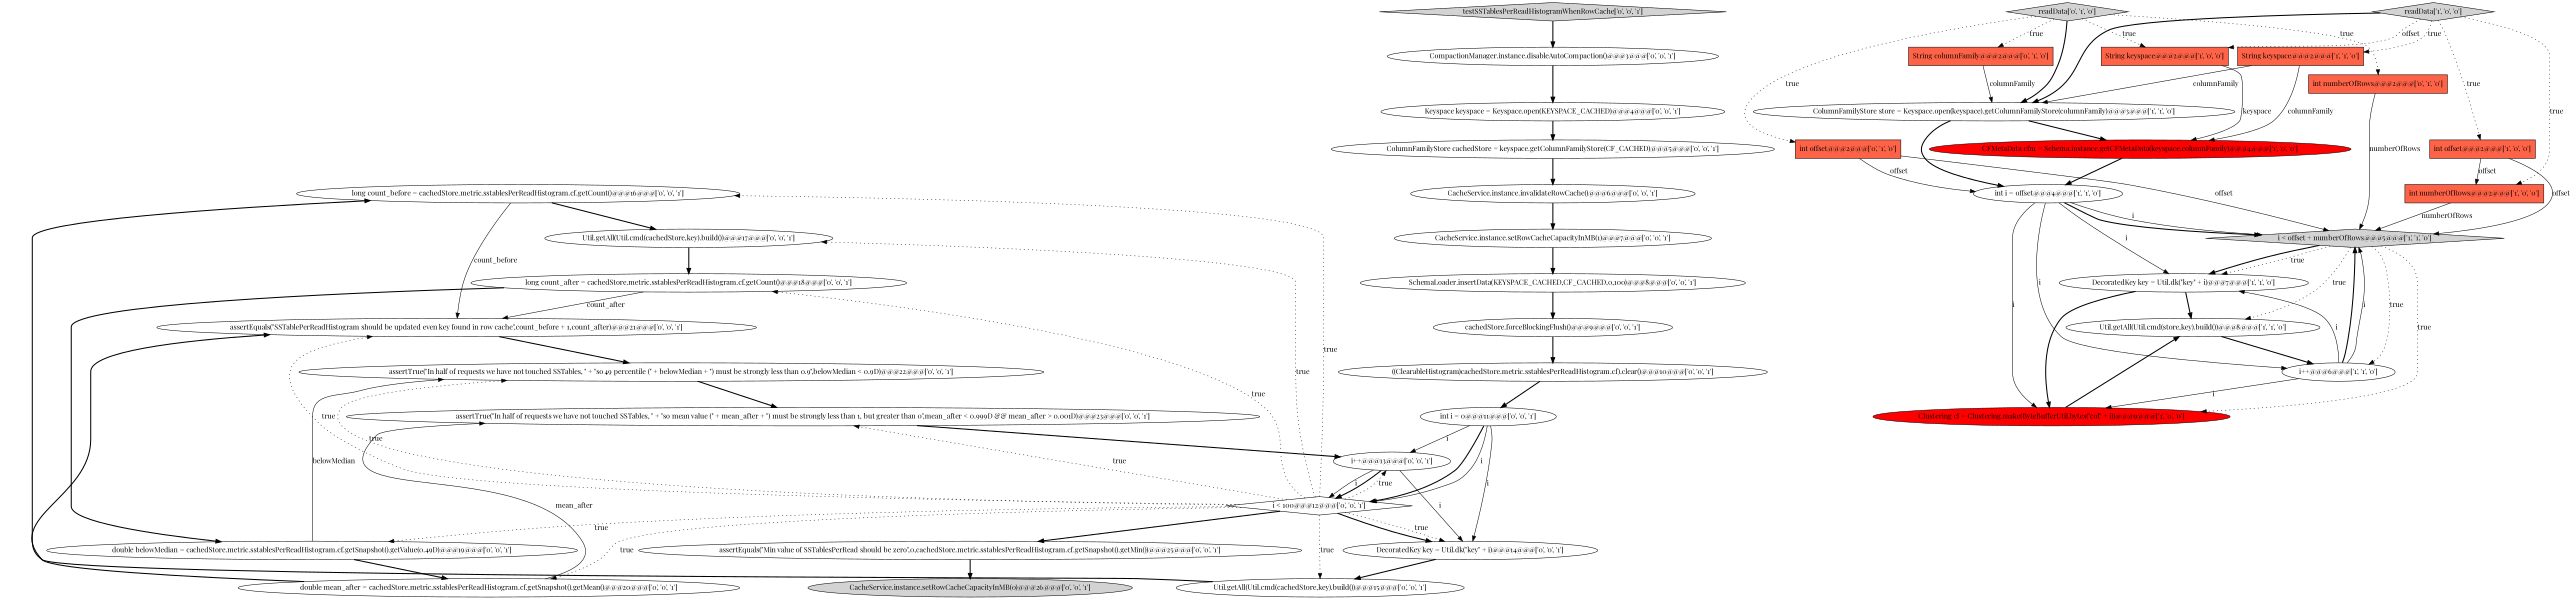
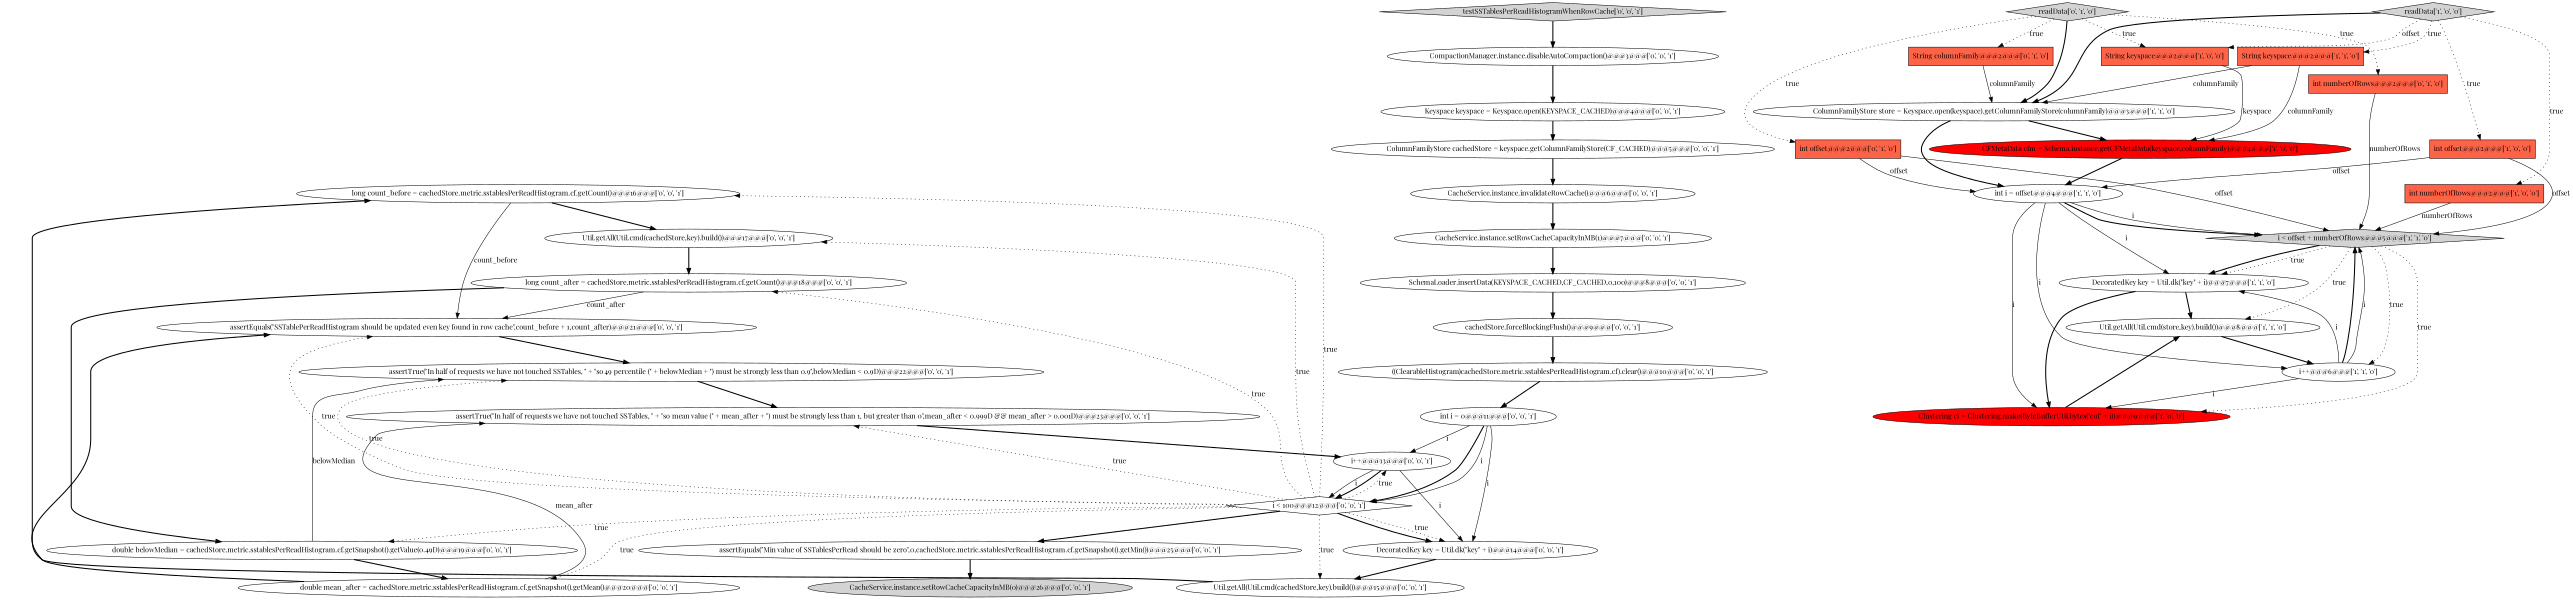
edge "int offset@@@2@@@['1', '0', '0']" -> "int numberOfRows@@@2@@@['1', '0', '0']": now "int offset@@@2@@@['1', '0', '0']" -> "int i = offset@@@4@@@['1', '1', '0']"
